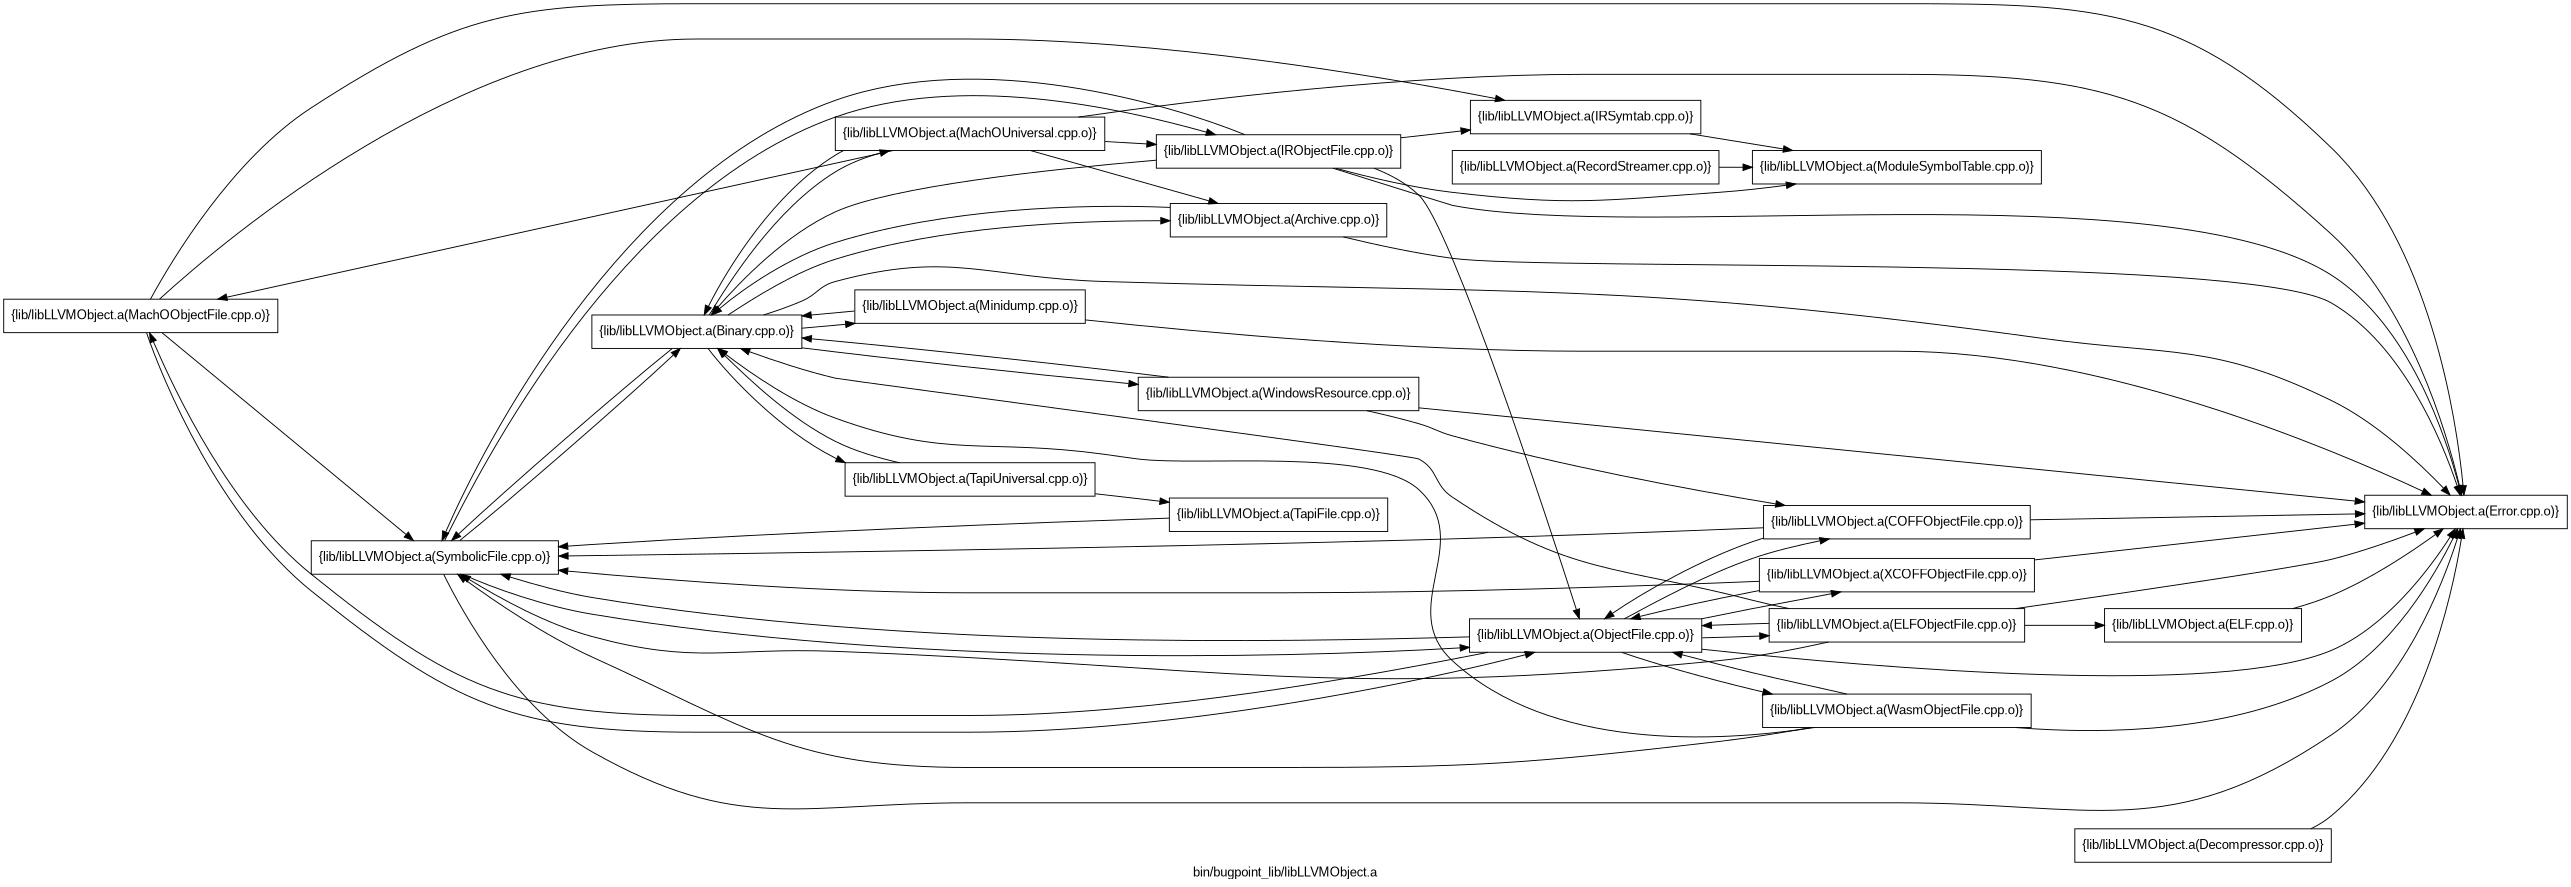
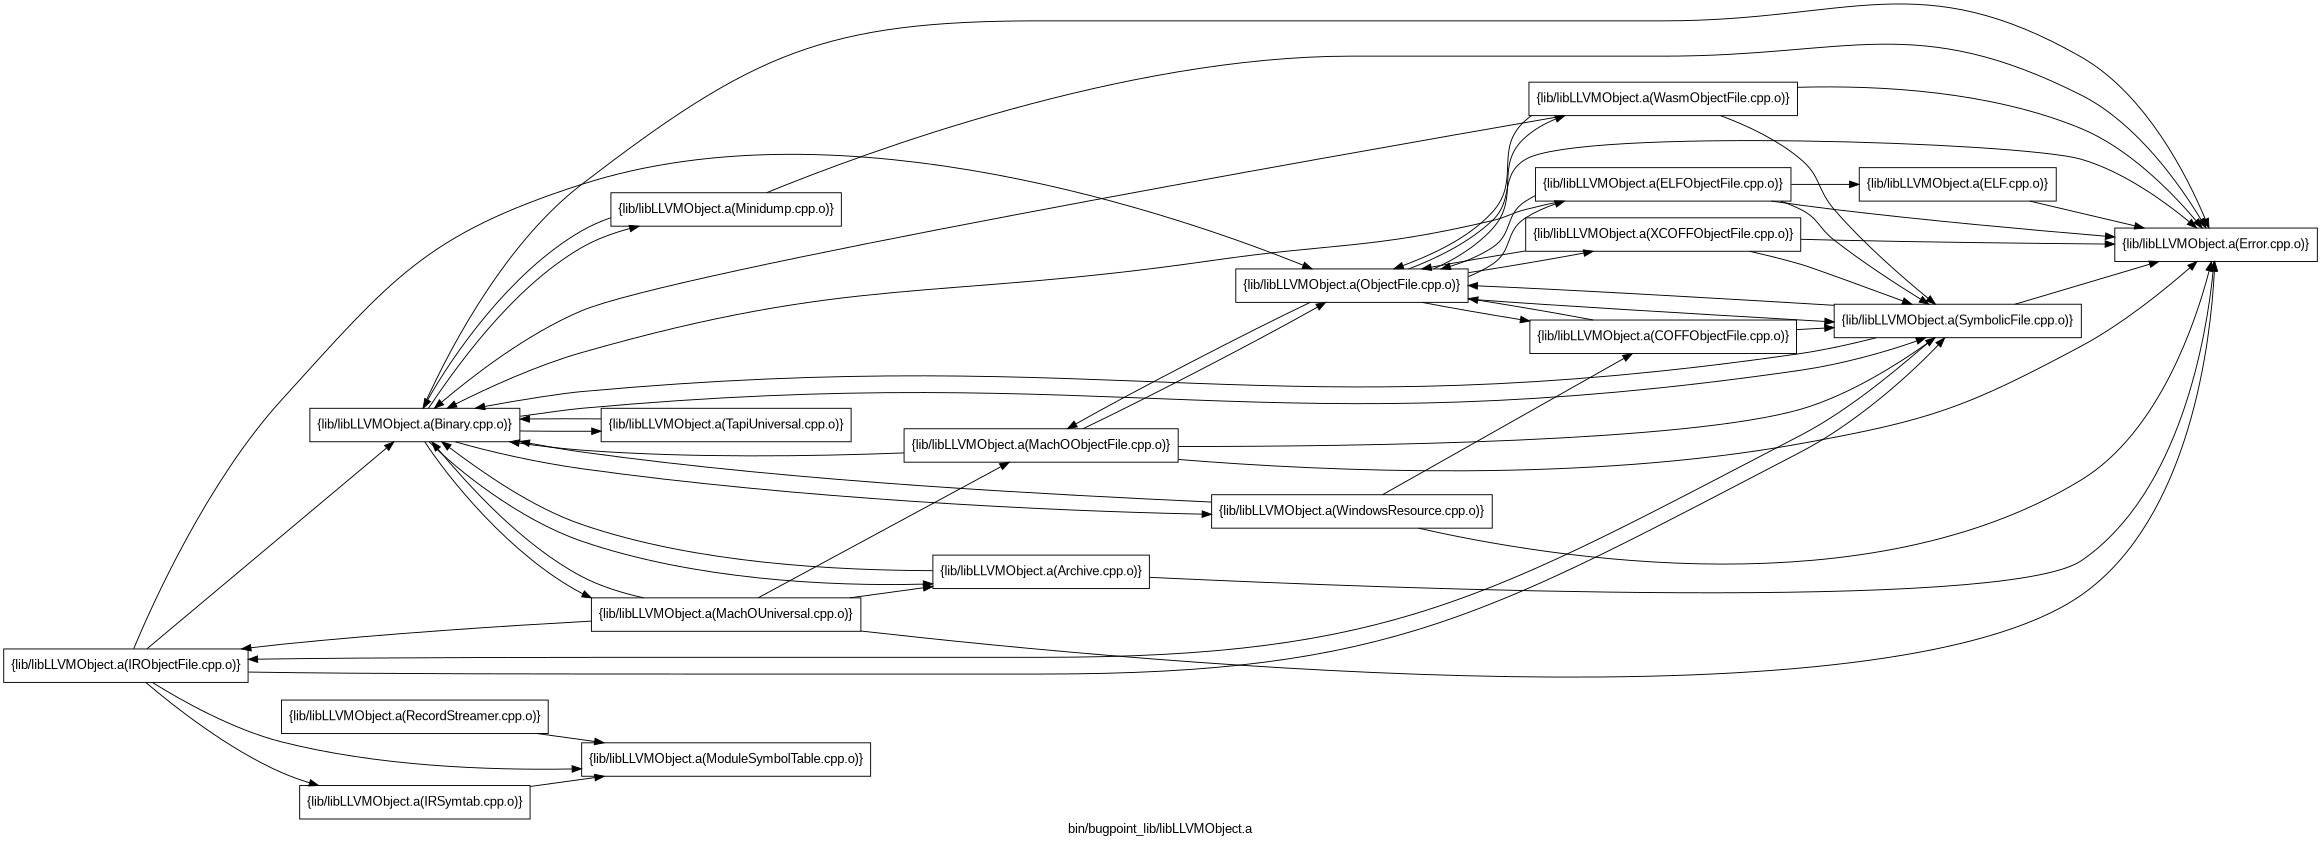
edge "{lib/libLLVMObject.a(MachOObjectFile.cpp.o)}" -> "{lib/libLLVMObject.a(IRSymtab.cpp.o)}": now "{lib/libLLVMObject.a(MachOObjectFile.cpp.o)}" -> "{lib/libLLVMObject.a(Binary.cpp.o)}"
edge "{lib/libLLVMObject.a(IRObjectFile.cpp.o)}" -> "{lib/libLLVMObject.a(Error.cpp.o)}": removed
node "{lib/libLLVMObject.a(TapiFile.cpp.o)}": removed
edge "{lib/libLLVMObject.a(COFFObjectFile.cpp.o)}" -> "{lib/libLLVMObject.a(Error.cpp.o)}": removed
node "{lib/libLLVMObject.a(Decompressor.cpp.o)}": removed
